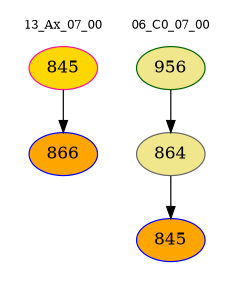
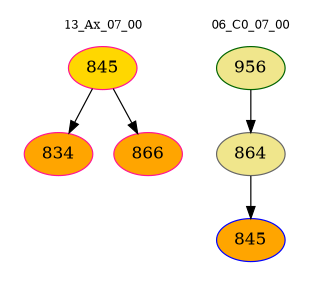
node "834": added
node "866": color blue -> deeppink
